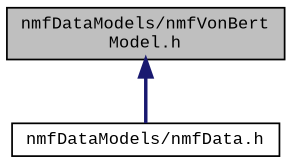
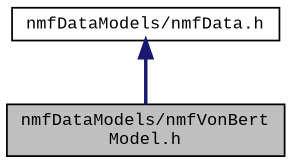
edge "nmfDataModels/nmfData.h" -> "nmfDataModels/nmfVonBert Model.h": reversed
